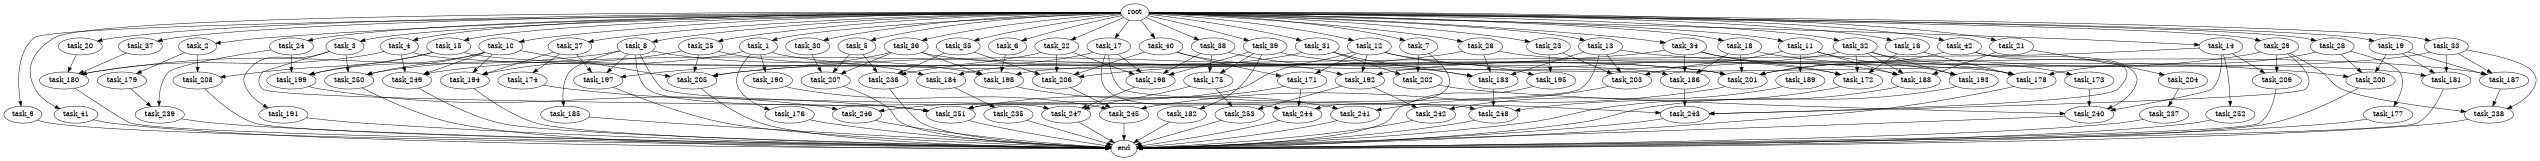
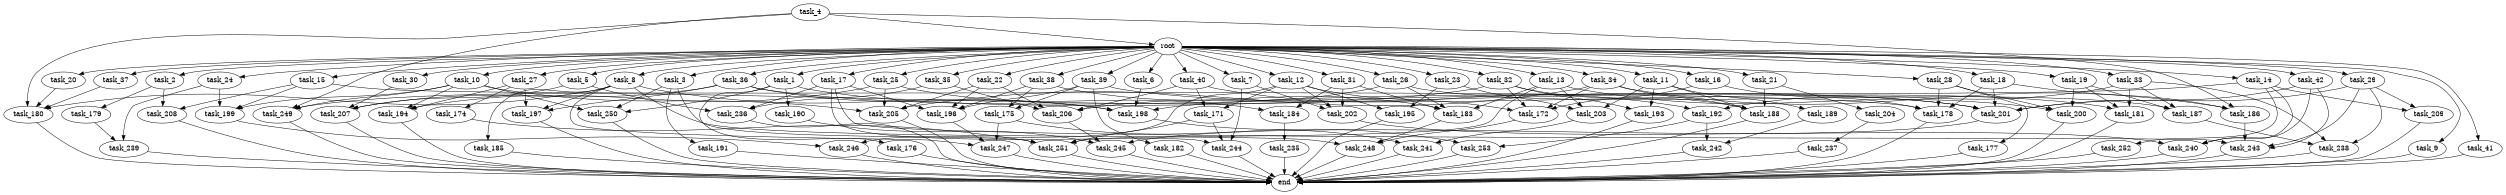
edge "root" -> "task_4": reversed
edge "task_12" -> "task_192": now "task_12" -> "task_202"
node "task_173": removed
